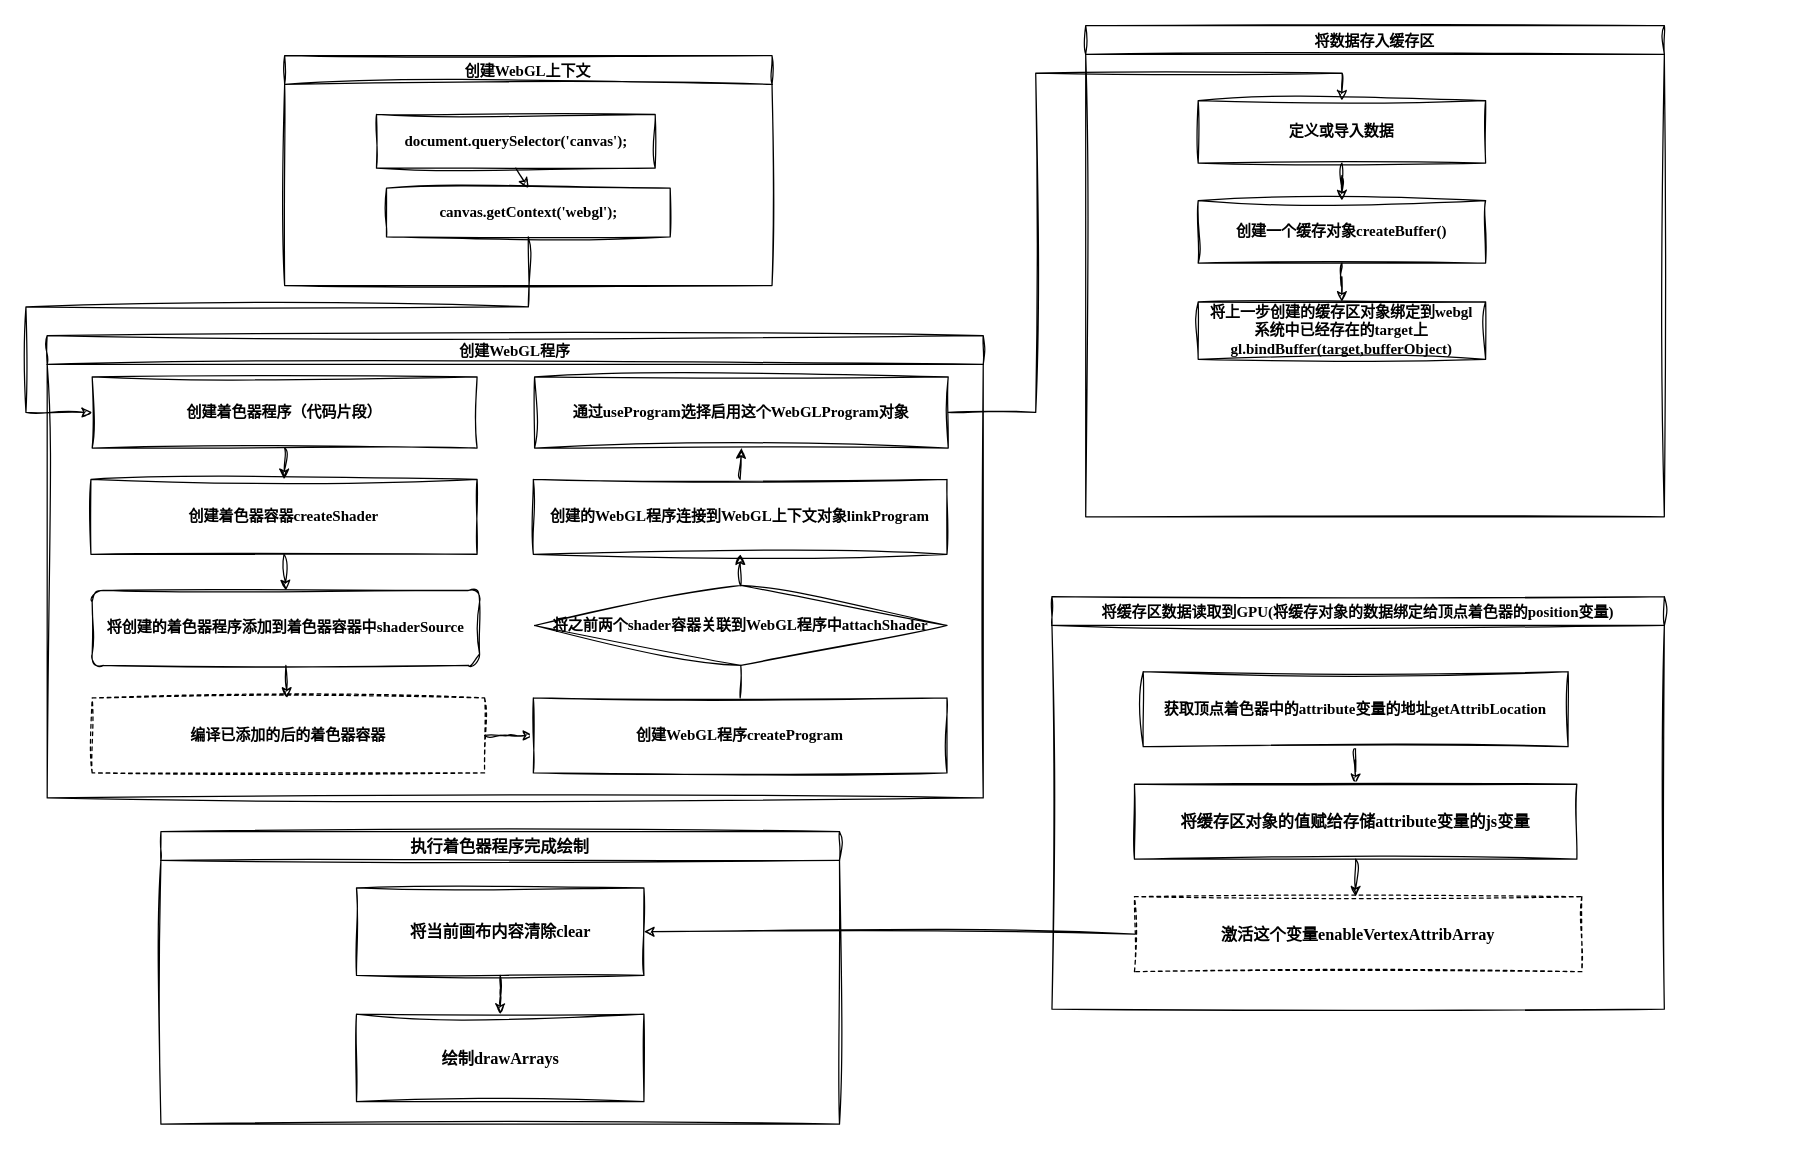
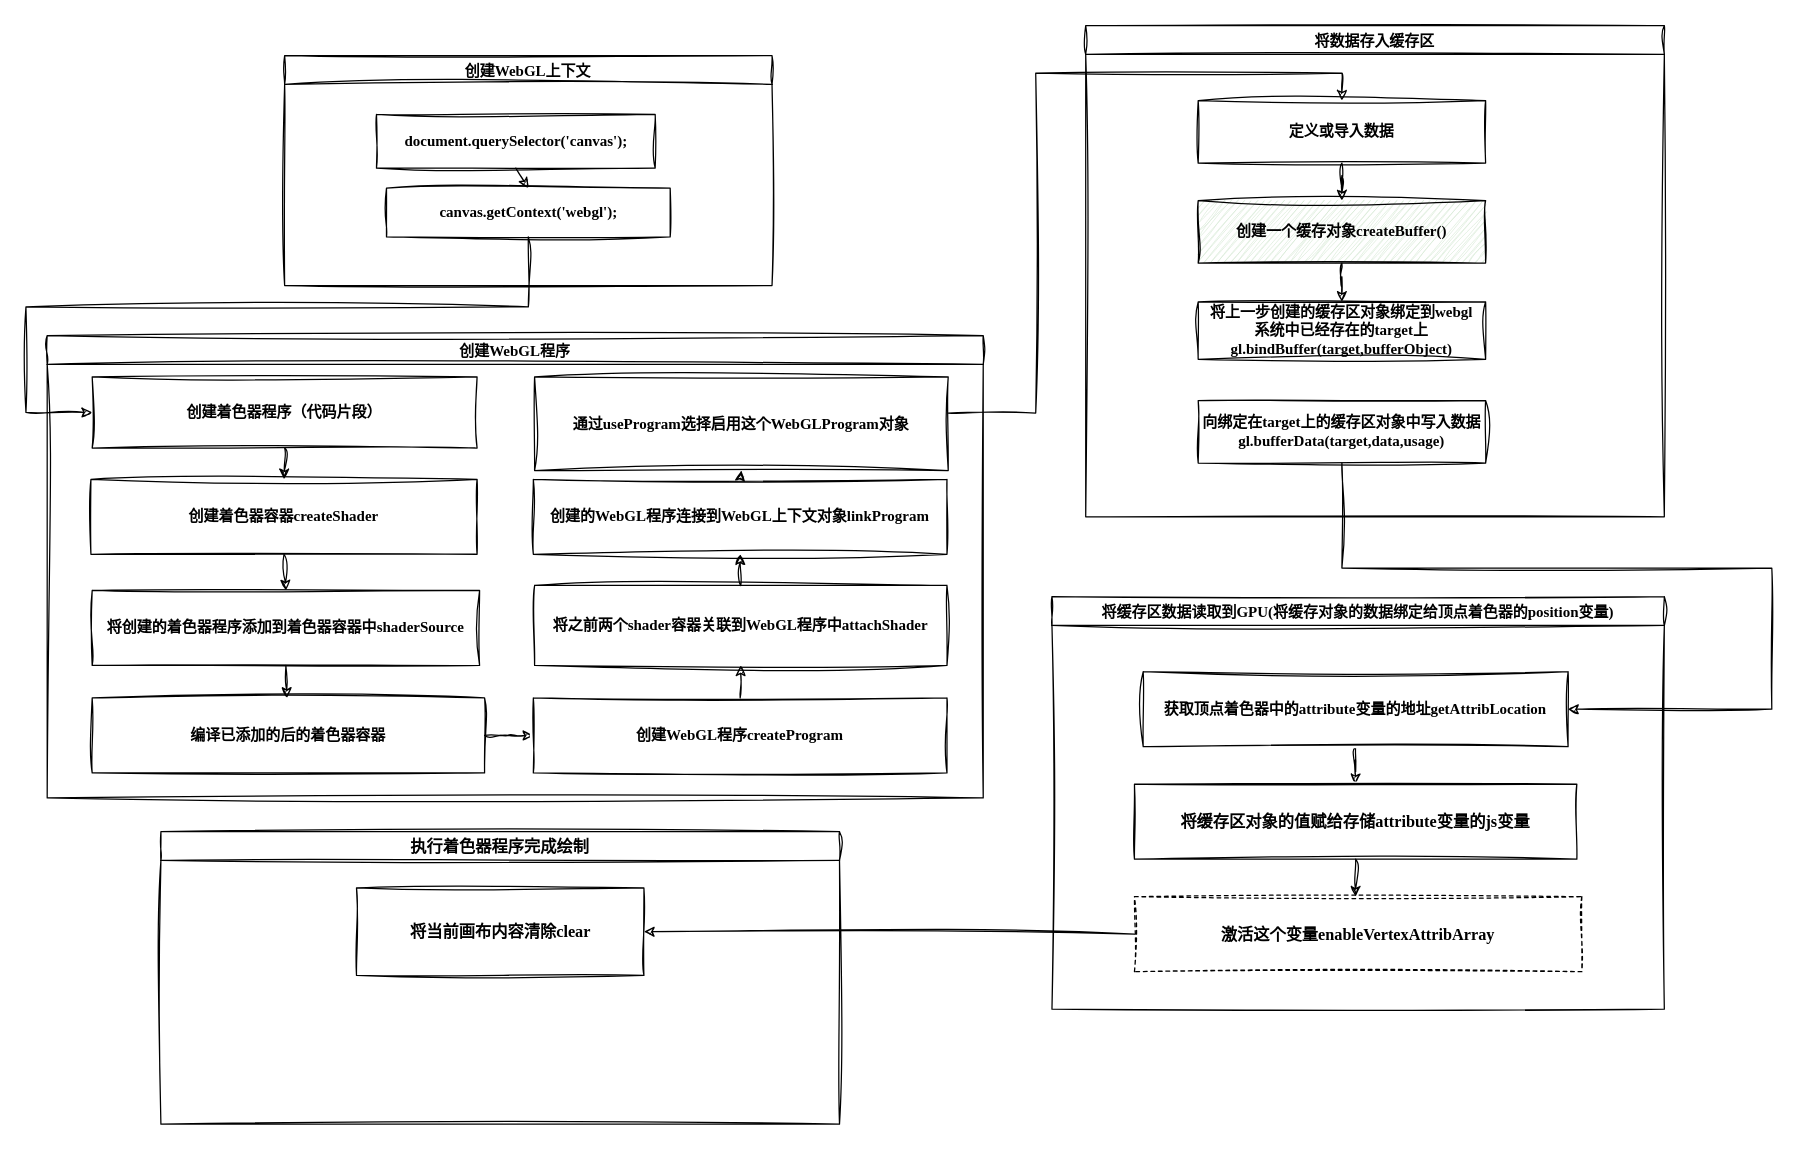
node "创建一个缓存对象createBuffer()": fillcolor #ffffff -> #d5e8d4
node "通过useProgram选择启用这个WebGLProgram对象": size 414x71 -> 414x94
node "向绑定在target上的缓存区对象中写入数据 gl.bufferData(target,data,usage)": added
edge "向绑定在target上的缓存区对象中写入数据 gl.bufferData(target,data,usage)" -> "获取顶点着色器中的attribute变量的地址getAttribLocation": added
node "将之前两个shader容器关联到WebGL程序中attachShader": shape diamond -> rectangle
node "将创建的着色器程序添加到着色器容器中shaderSource": shape rounded rectangle -> rectangle
edge "将之前两个shader容器关联到WebGL程序中attachShader" -- "创建WebGL程序createProgram": arrowhead none -> classic
node "编译已添加的后的着色器容器": style dashed -> solid
edge "将当前画布内容清除clear" -> "绘制drawArrays": removed
node "绘制drawArrays": removed
